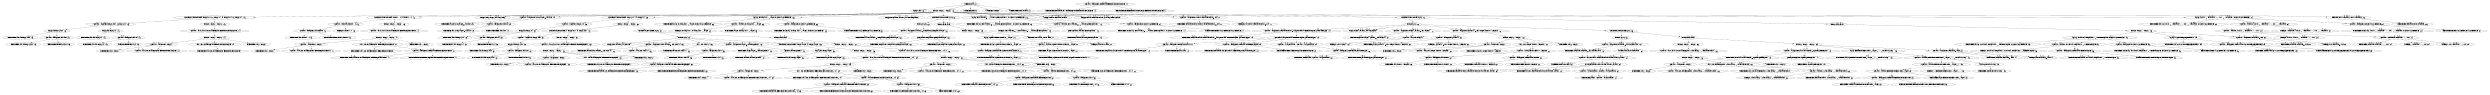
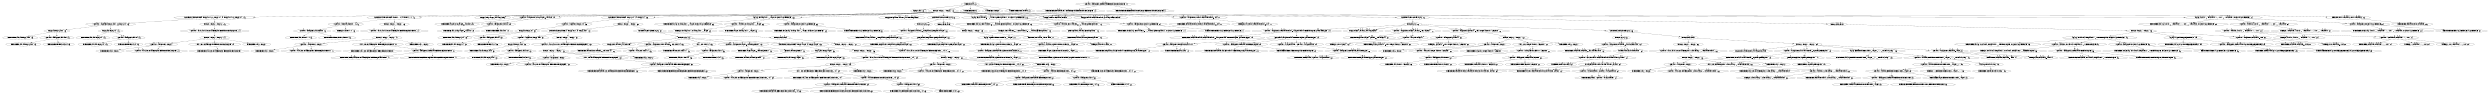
node "(LOCAL,Throwable nested: java.lang.Throwable)": added
node "(IDENTIFIER,$obj2,new BuildException(ERROR_BOTH_TARGETS))": removed
